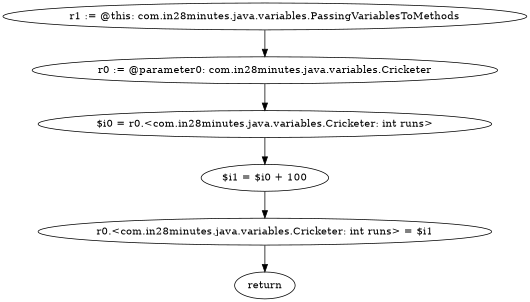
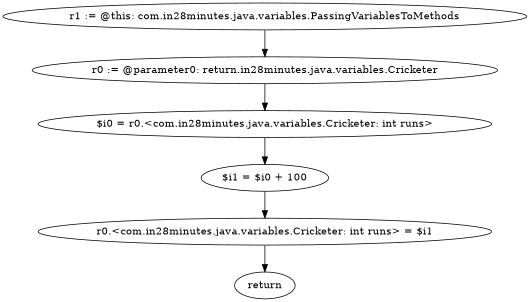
node "r0 := @parameter0: com.in28minutes.java.variables.Cricketer": label "r0 := @parameter0: com.in28minutes.java.variables.Cricketer" -> "r0 := @parameter0: return.in28minutes.java.variables.Cricketer"
